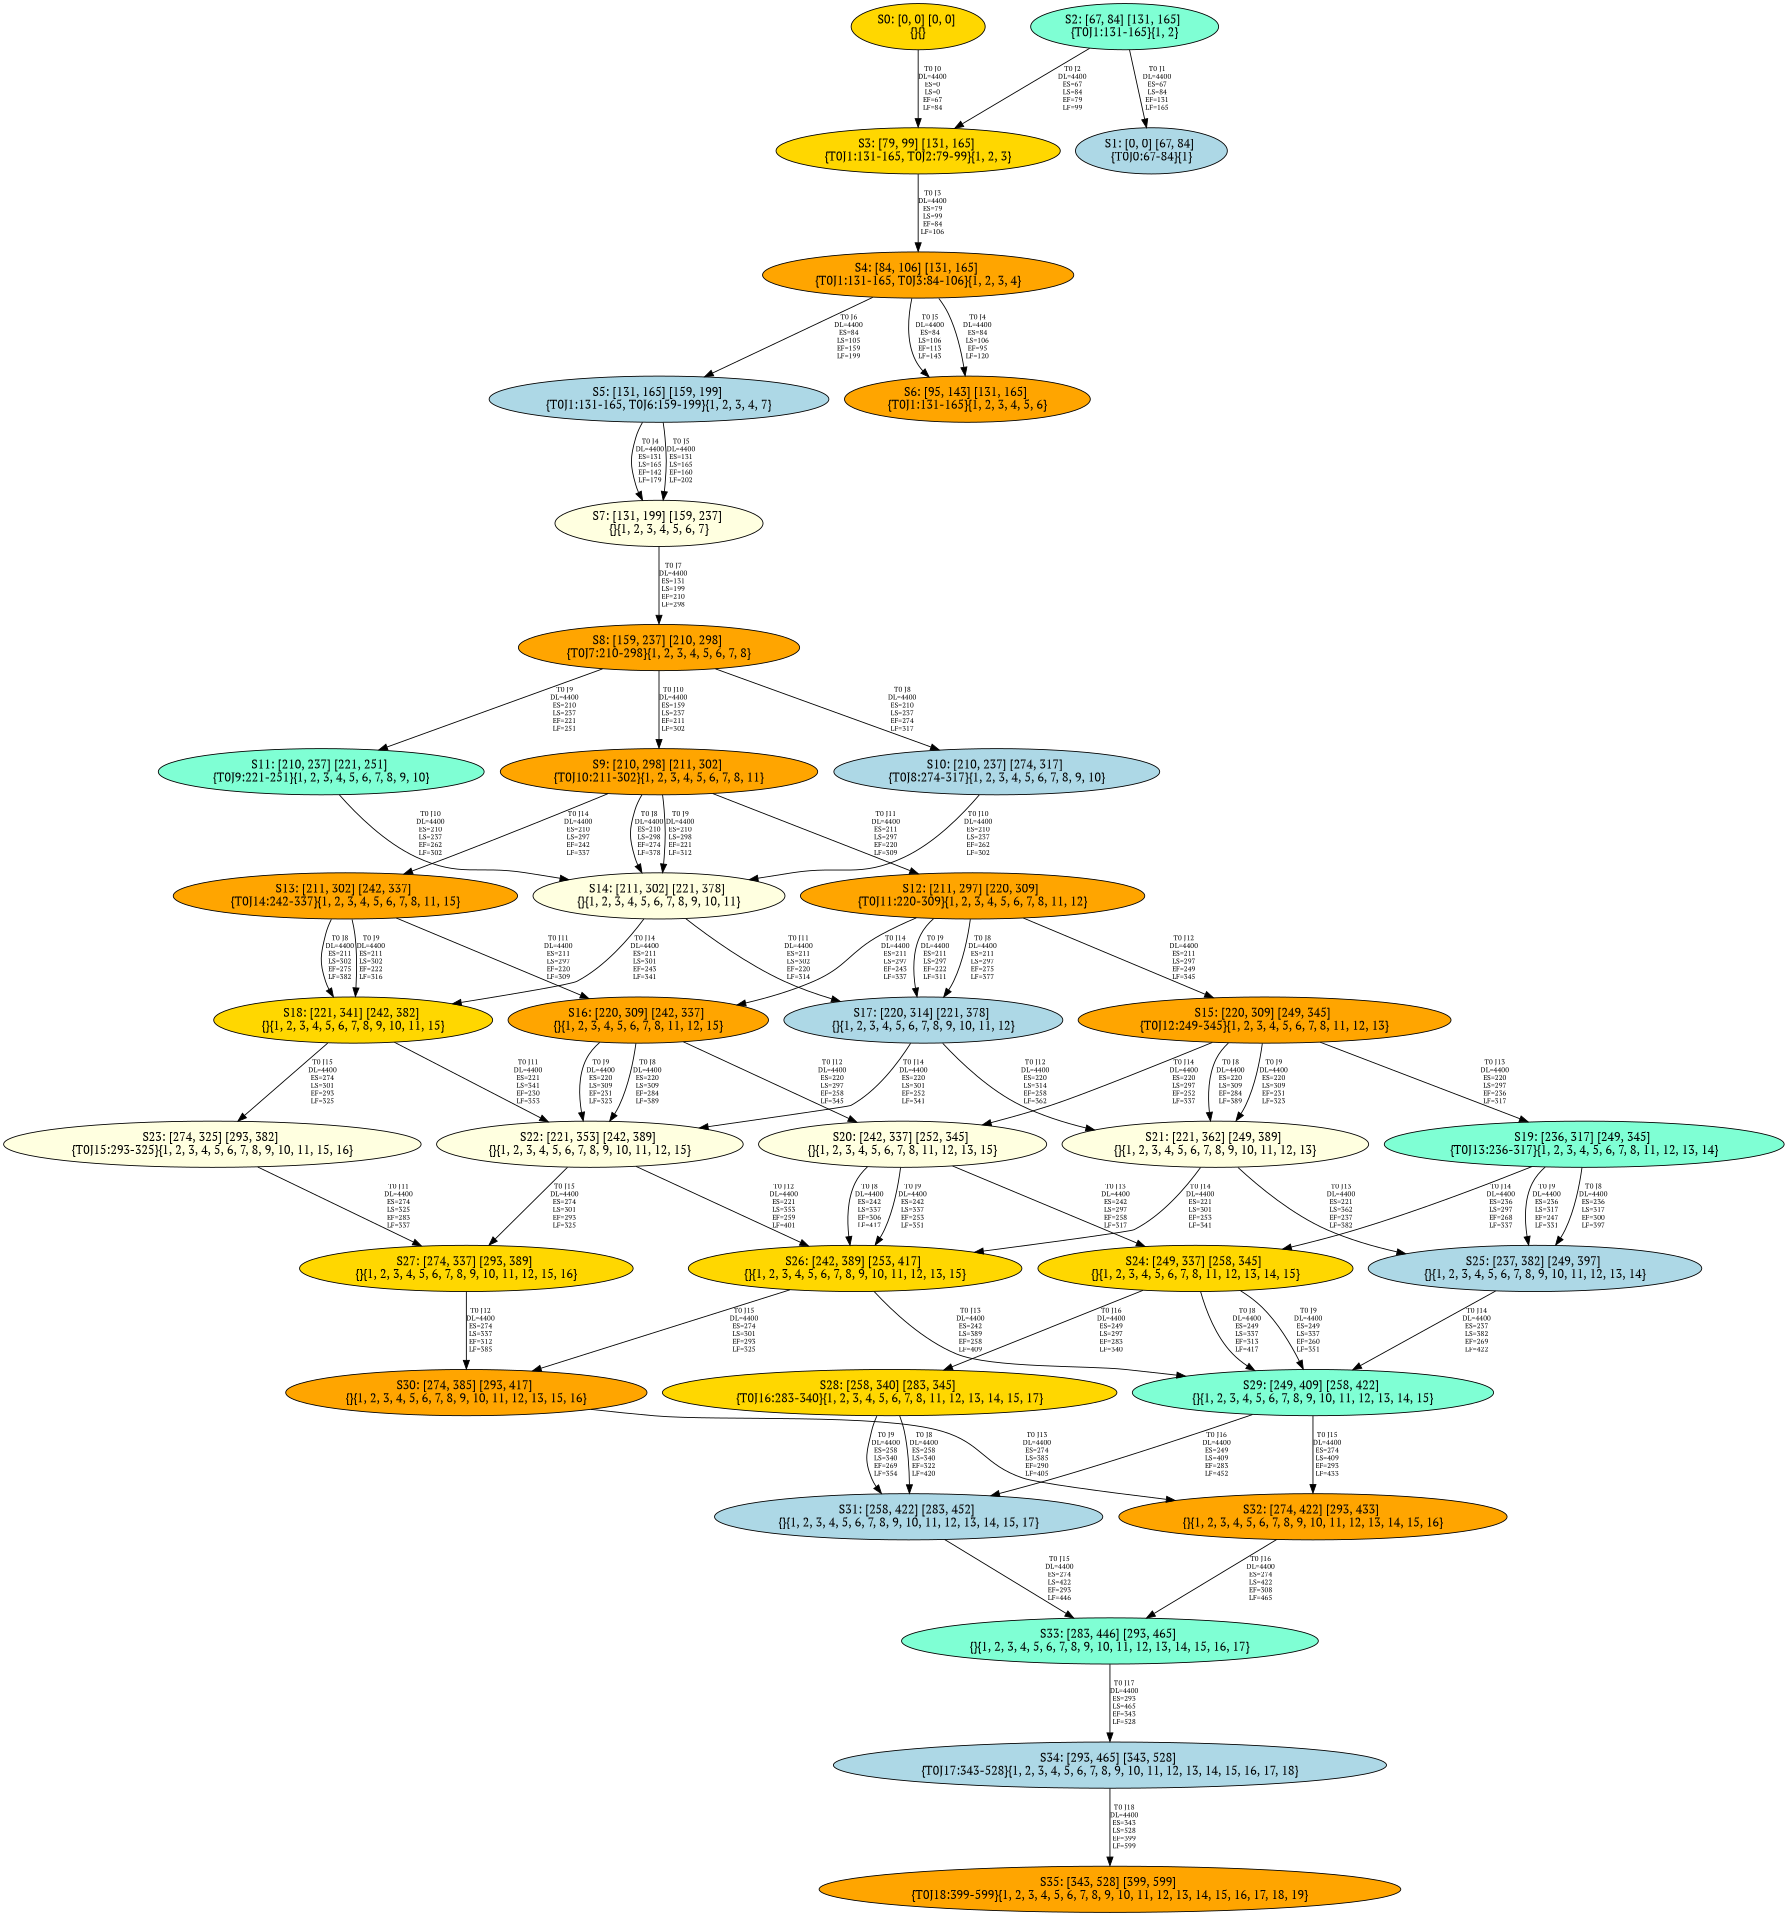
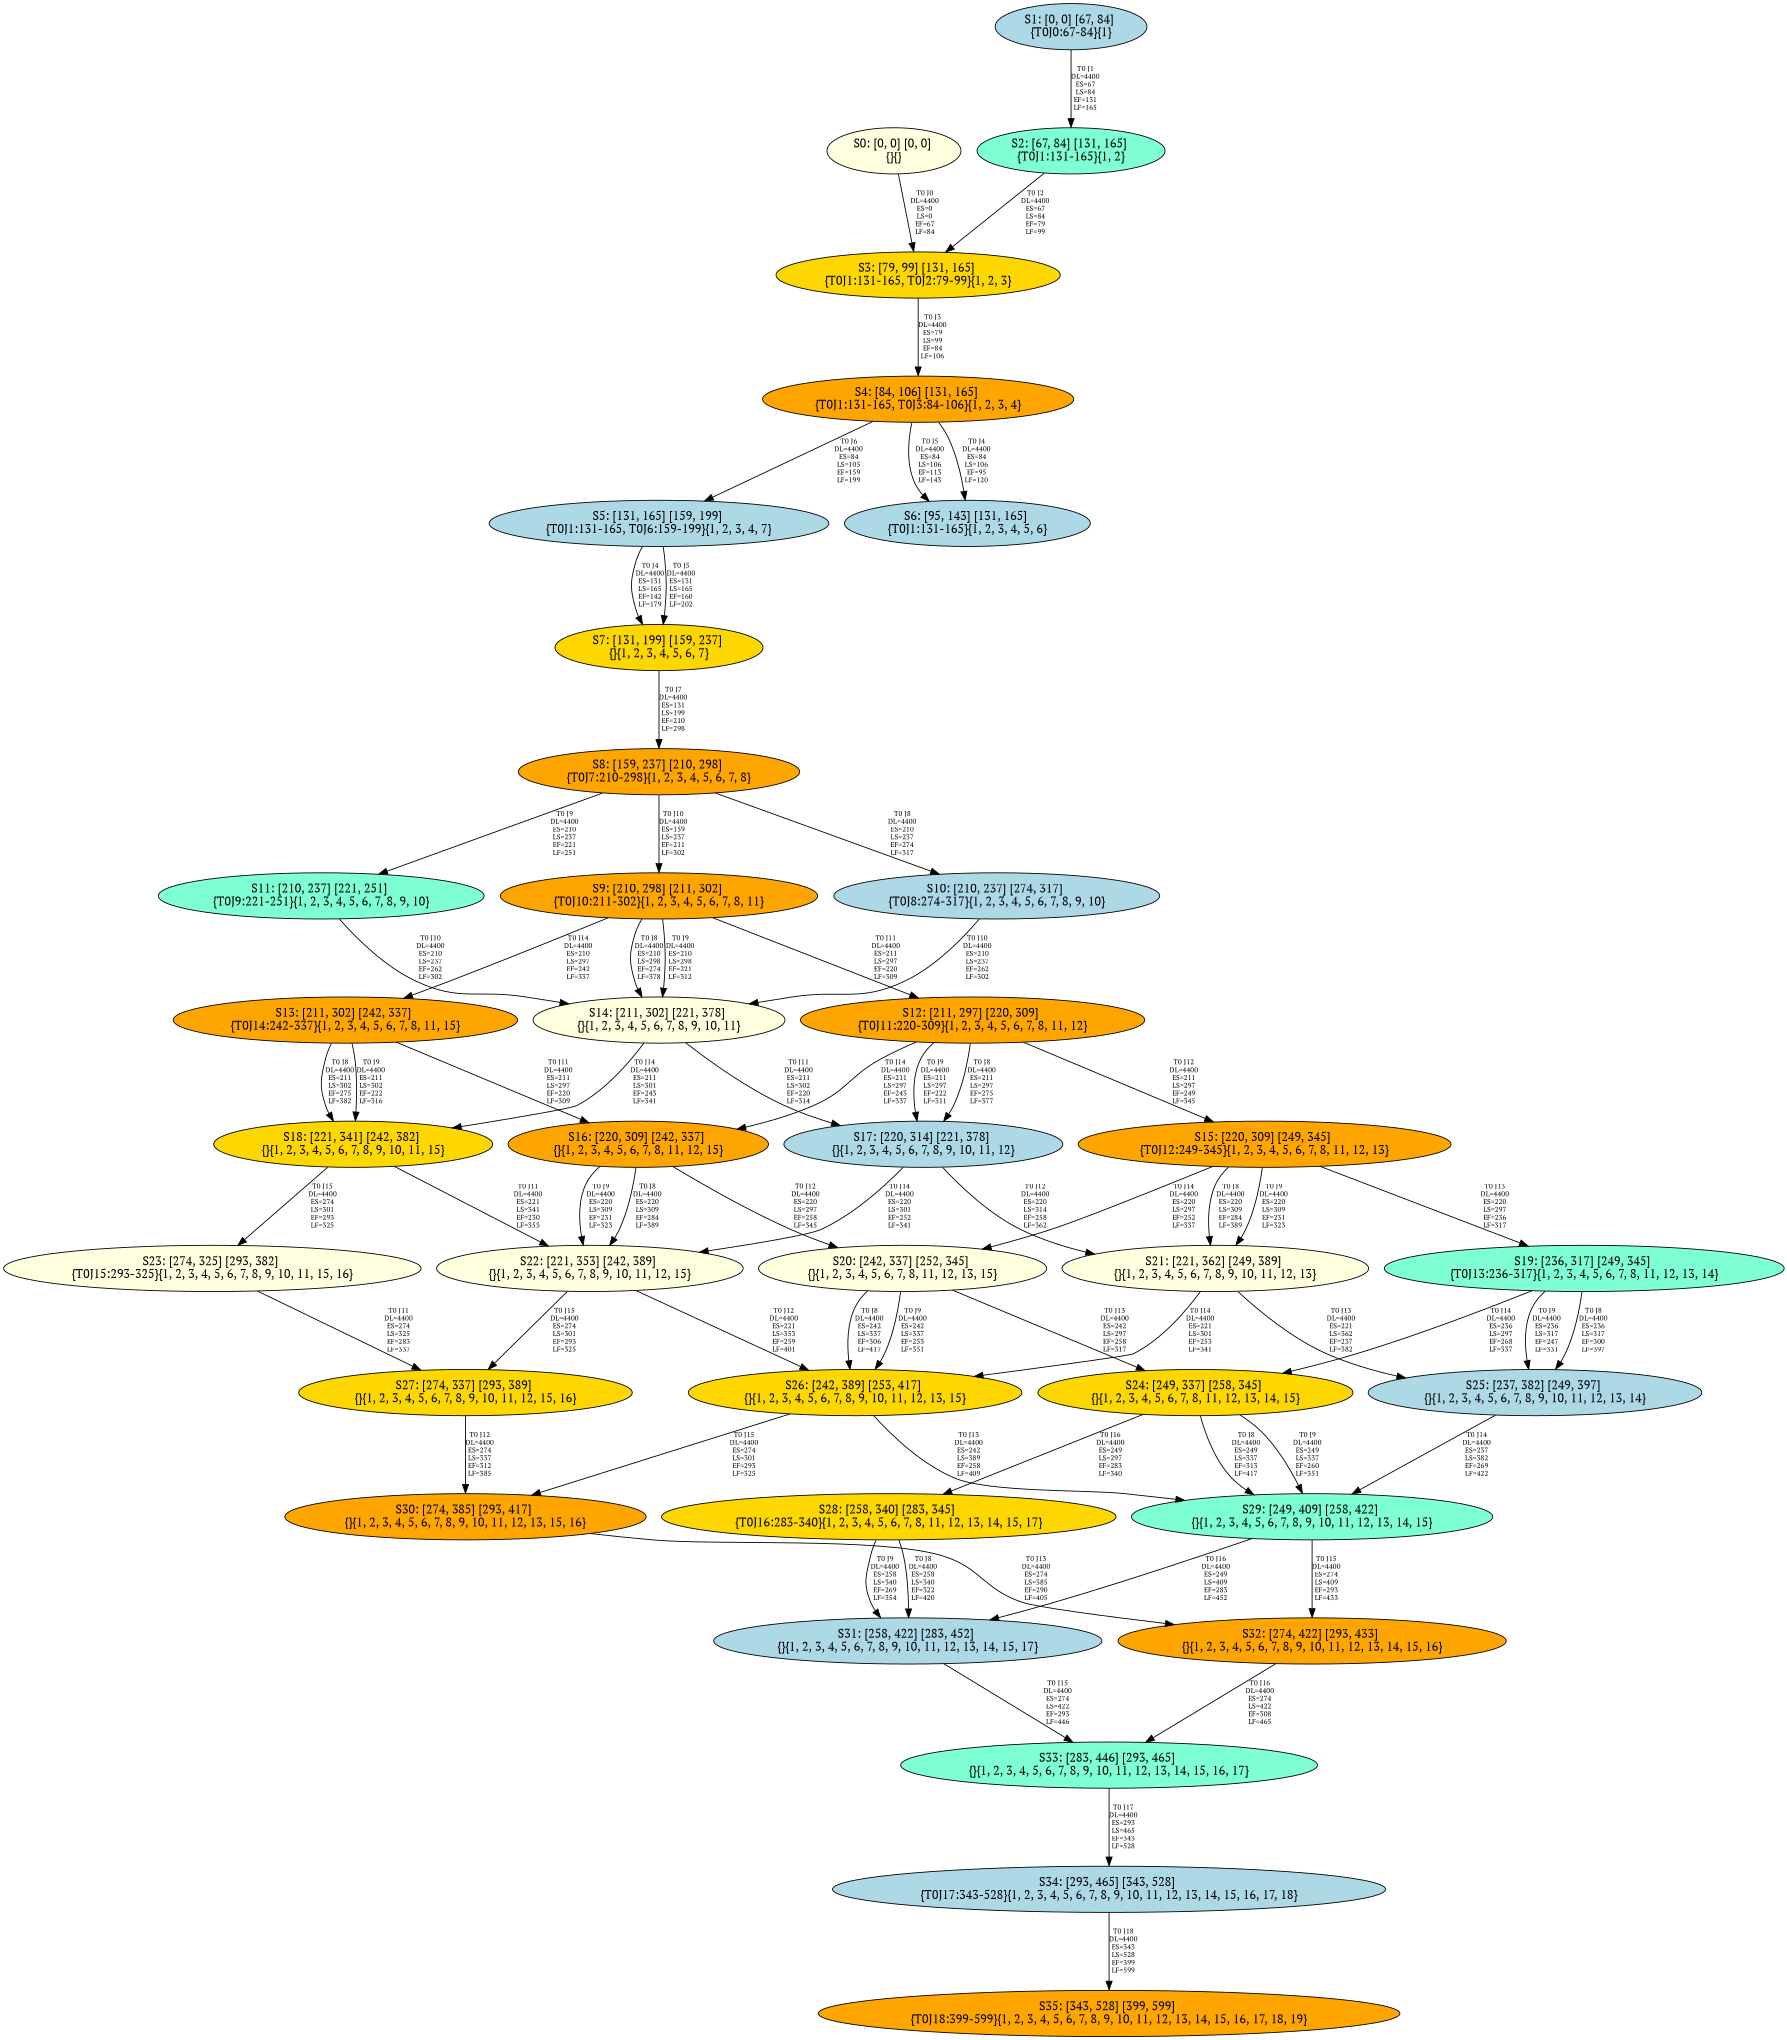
node "S0: [0, 0] [0, 0] {}{}": fillcolor gold -> lightyellow
edge "S2: [67, 84] [131, 165] {T0J1:131-165}{1, 2}" -> "S1: [0, 0] [67, 84] {T0J0:67-84}{1}": reversed
node "S6: [95, 143] [131, 165] {T0J1:131-165}{1, 2, 3, 4, 5, 6}": fillcolor orange -> lightblue
node "S7: [131, 199] [159, 237] {}{1, 2, 3, 4, 5, 6, 7}": fillcolor lightyellow -> gold
